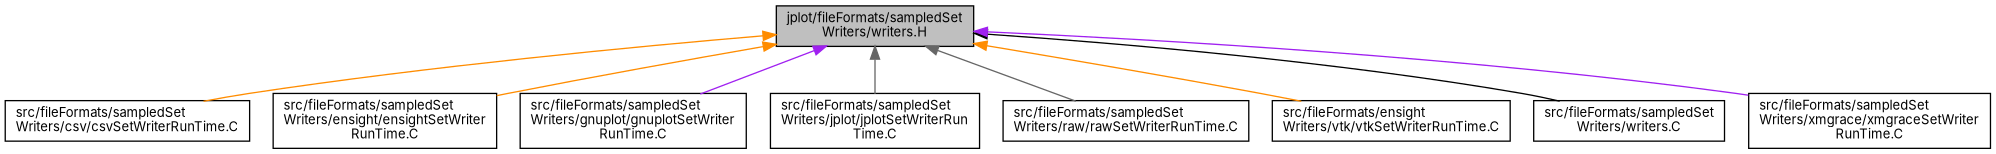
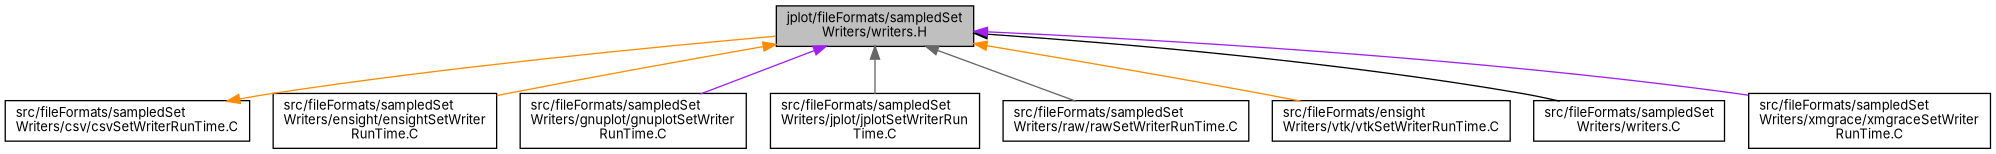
edge "src/fileFormats/sampledSet Writers/csv/csvSetWriterRunTime.C" -> "jplot/fileFormats/sampledSet Writers/writers.H": reversed
